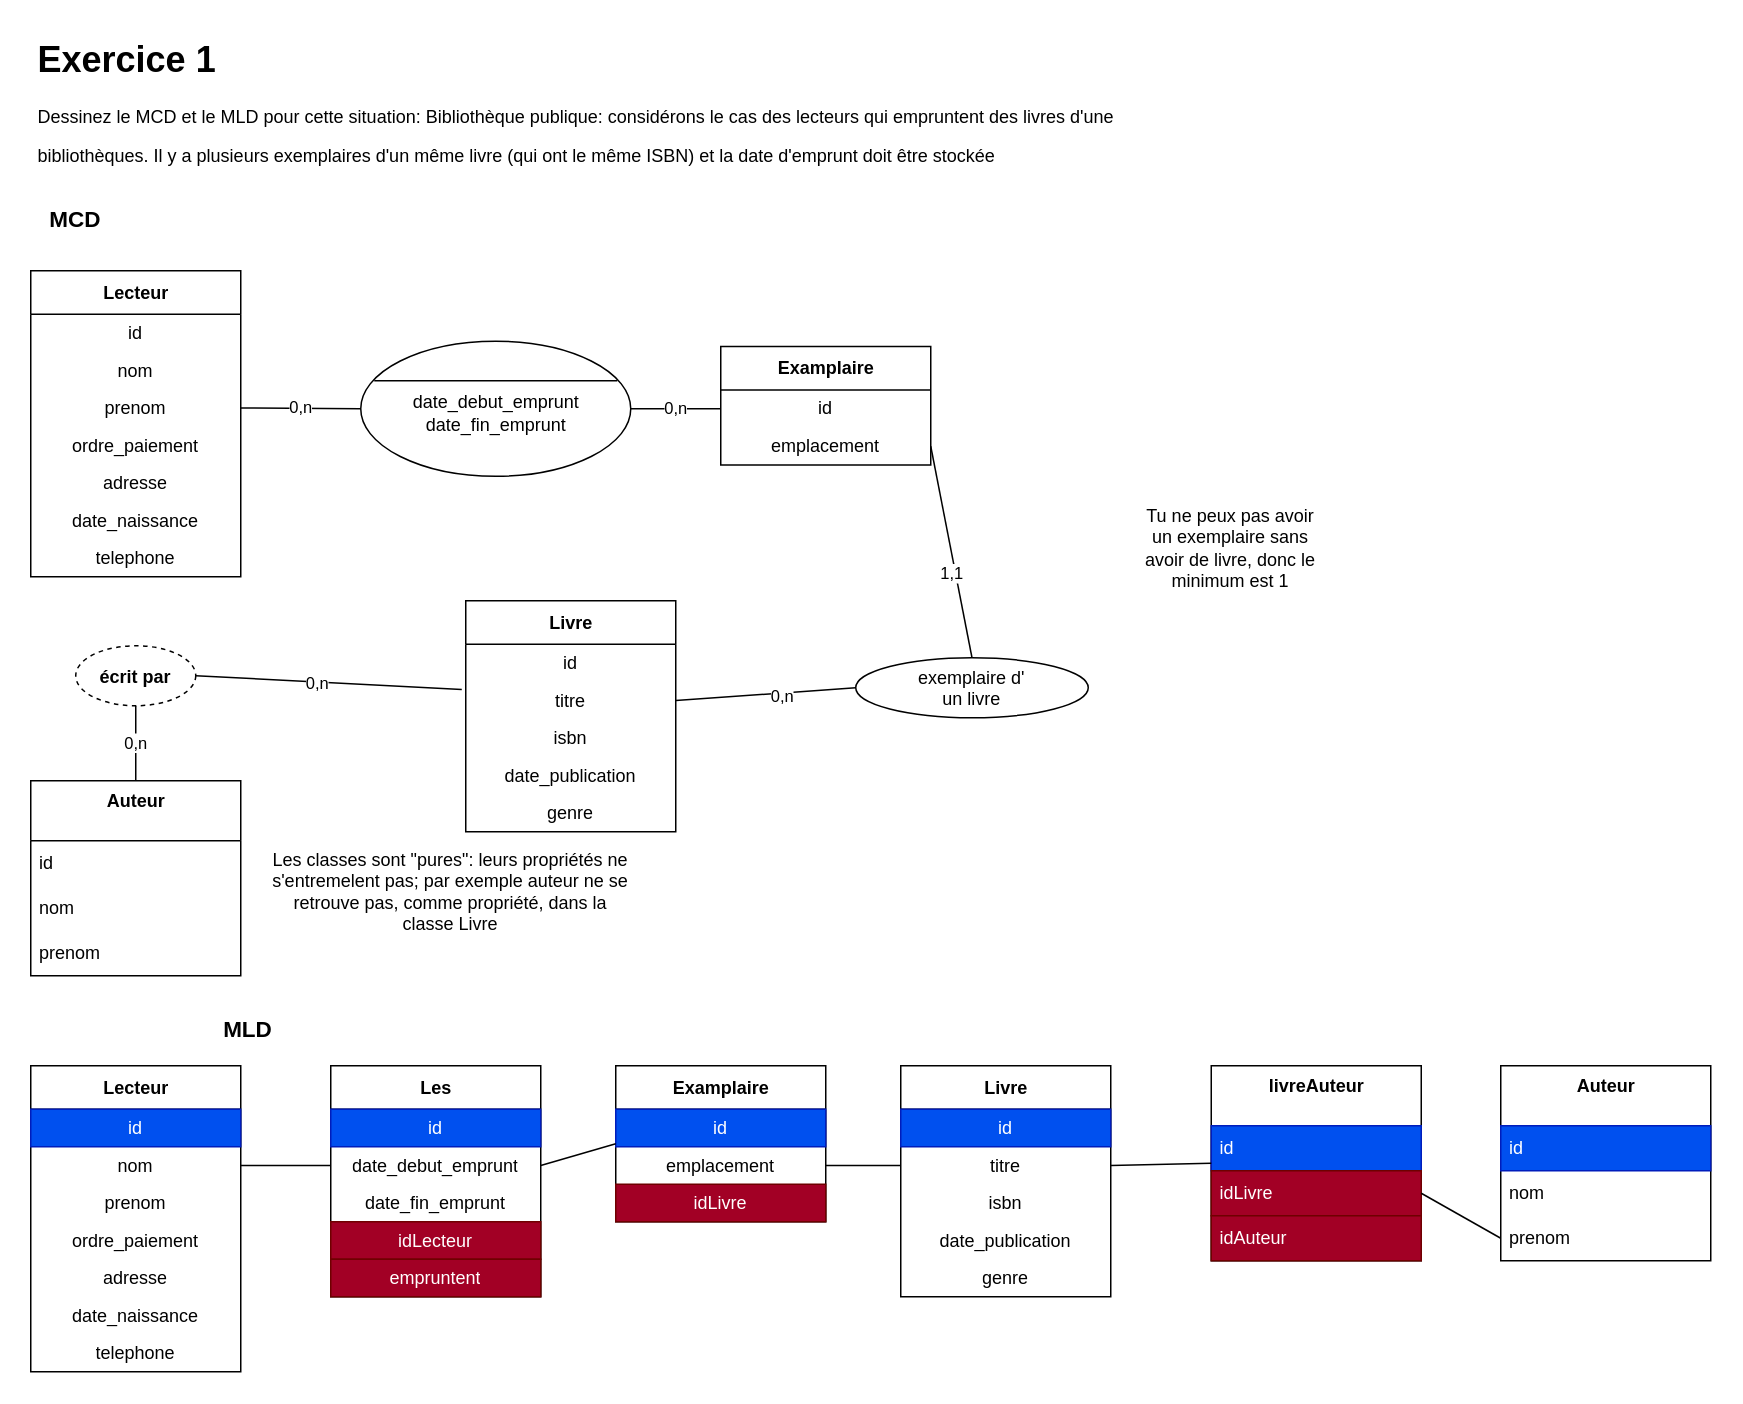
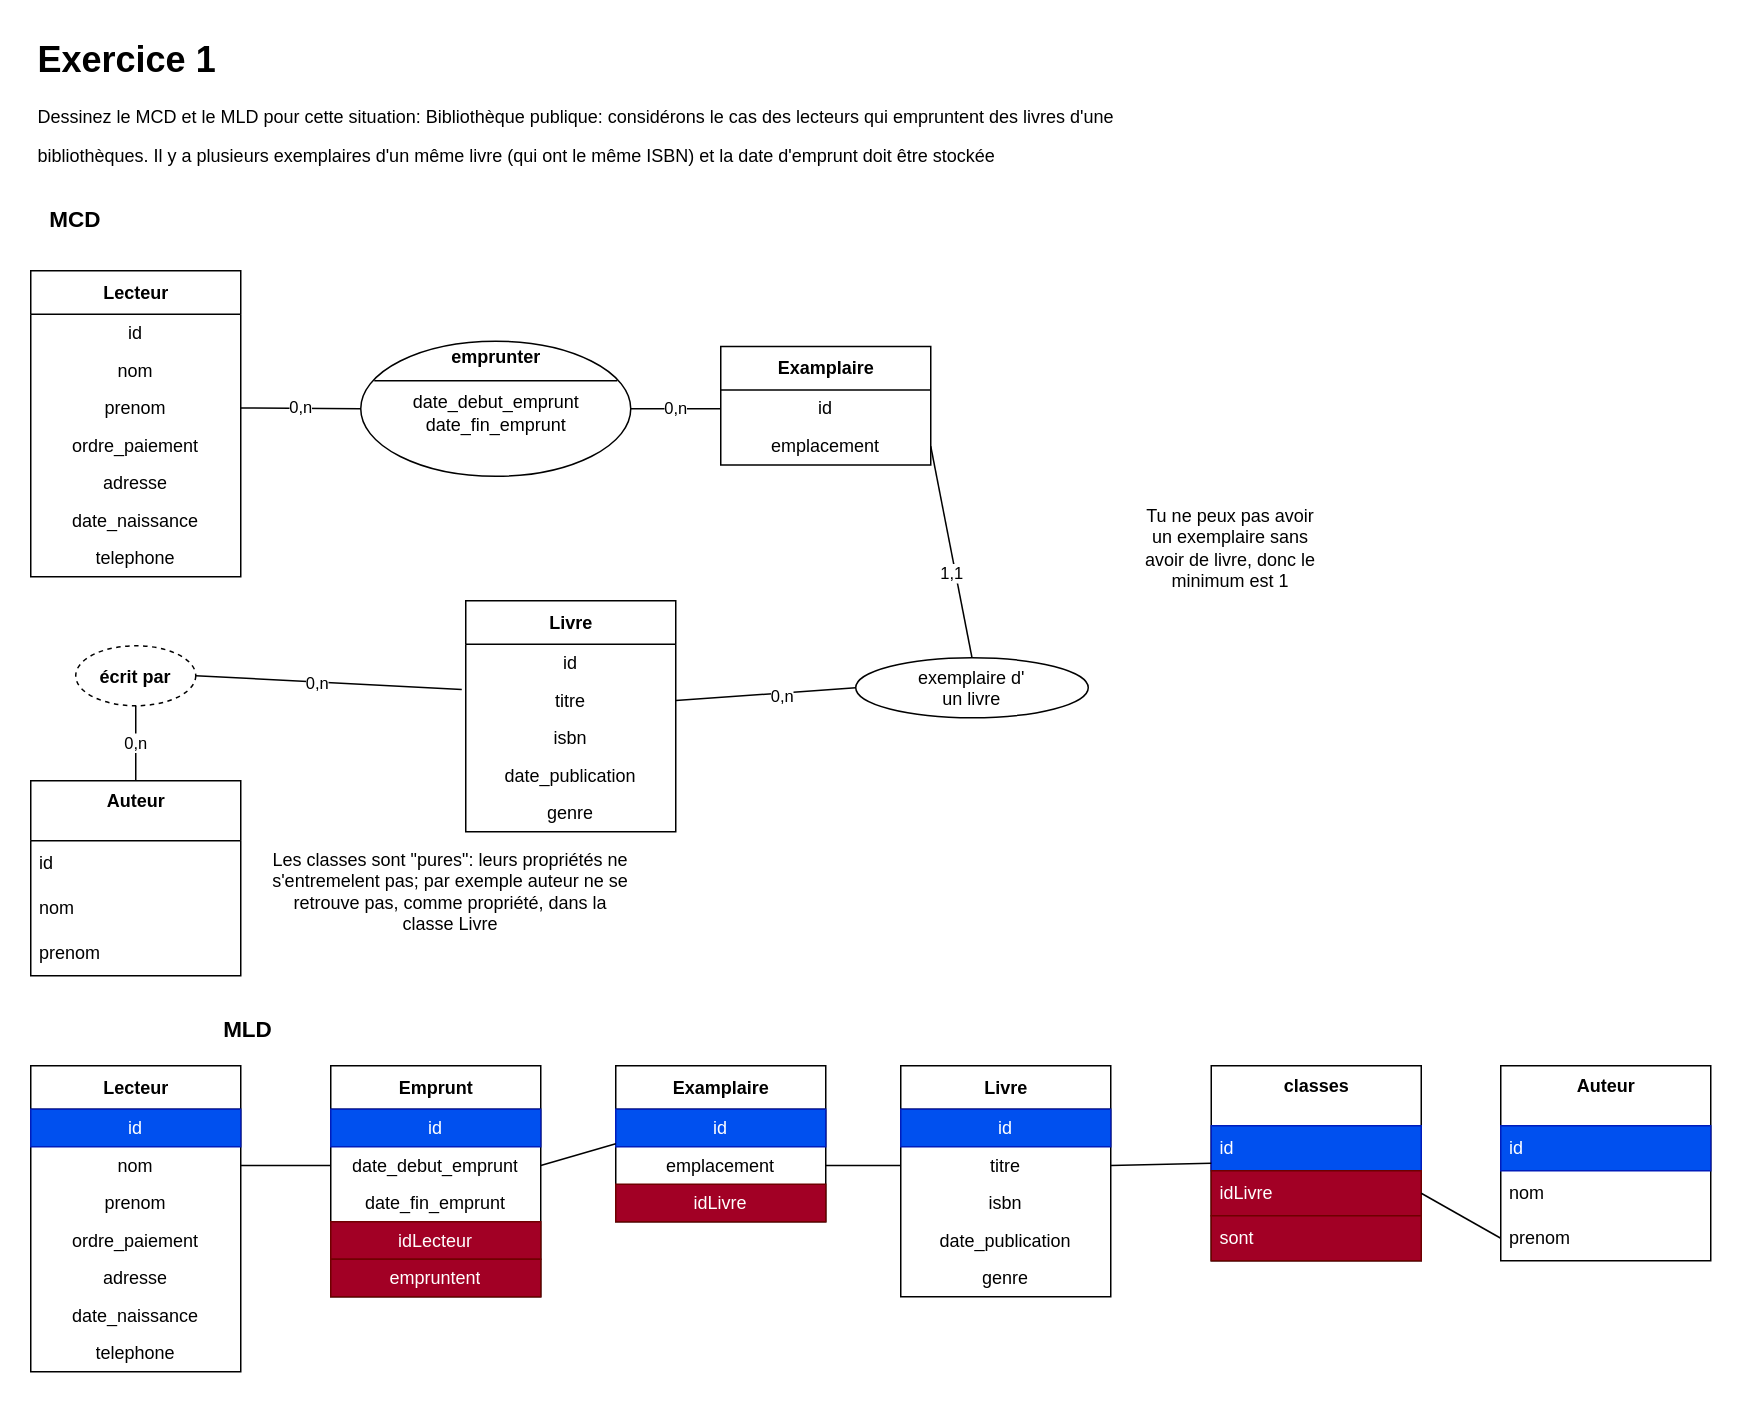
node "emprunter": added
node "livreAuteur": label "livreAuteur" -> "classes"
node "Les": label "Les" -> "Emprunt"
node "idAuteur": label "idAuteur" -> "sont"
